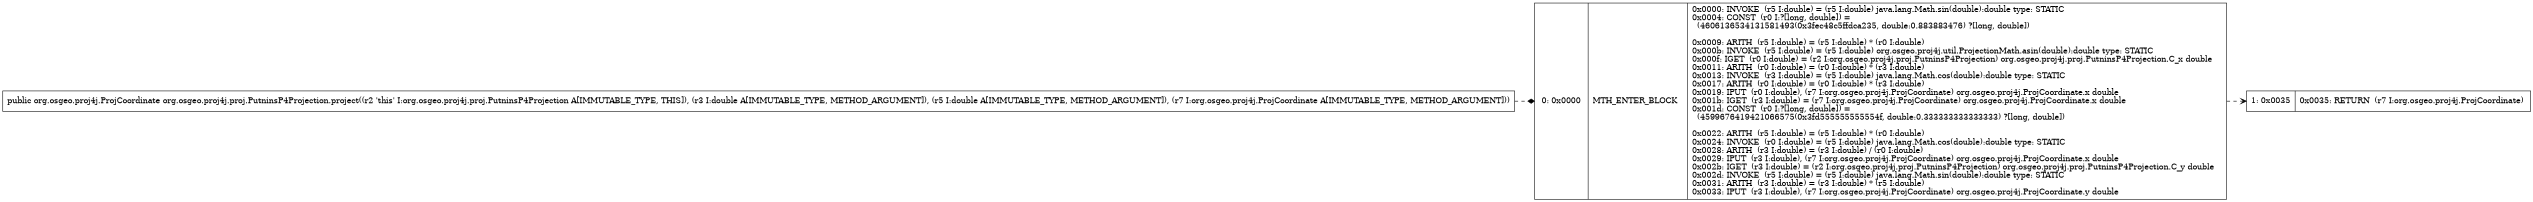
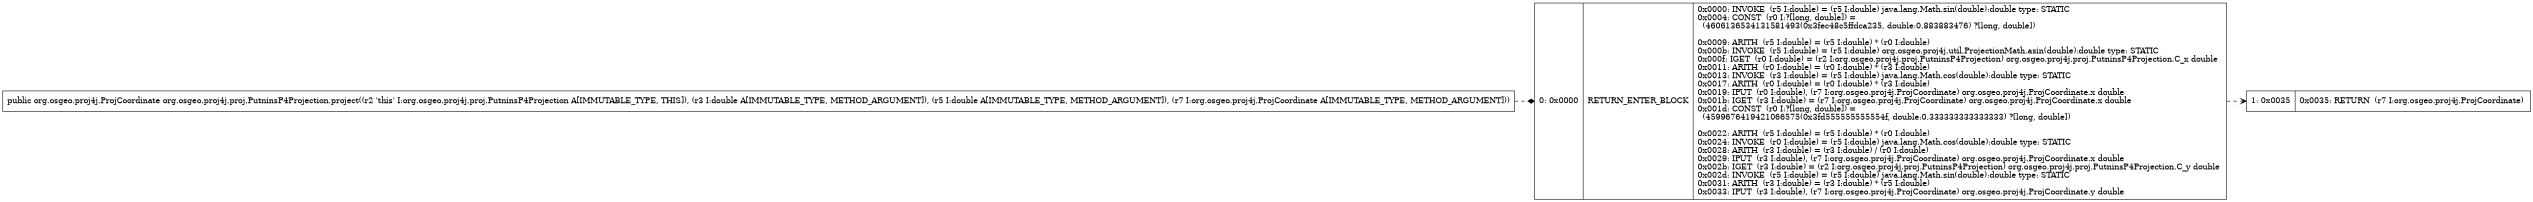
node "0: 0x0000": text "MTH_ENTER_BLOCK" -> "RETURN_ENTER_BLOCK"
